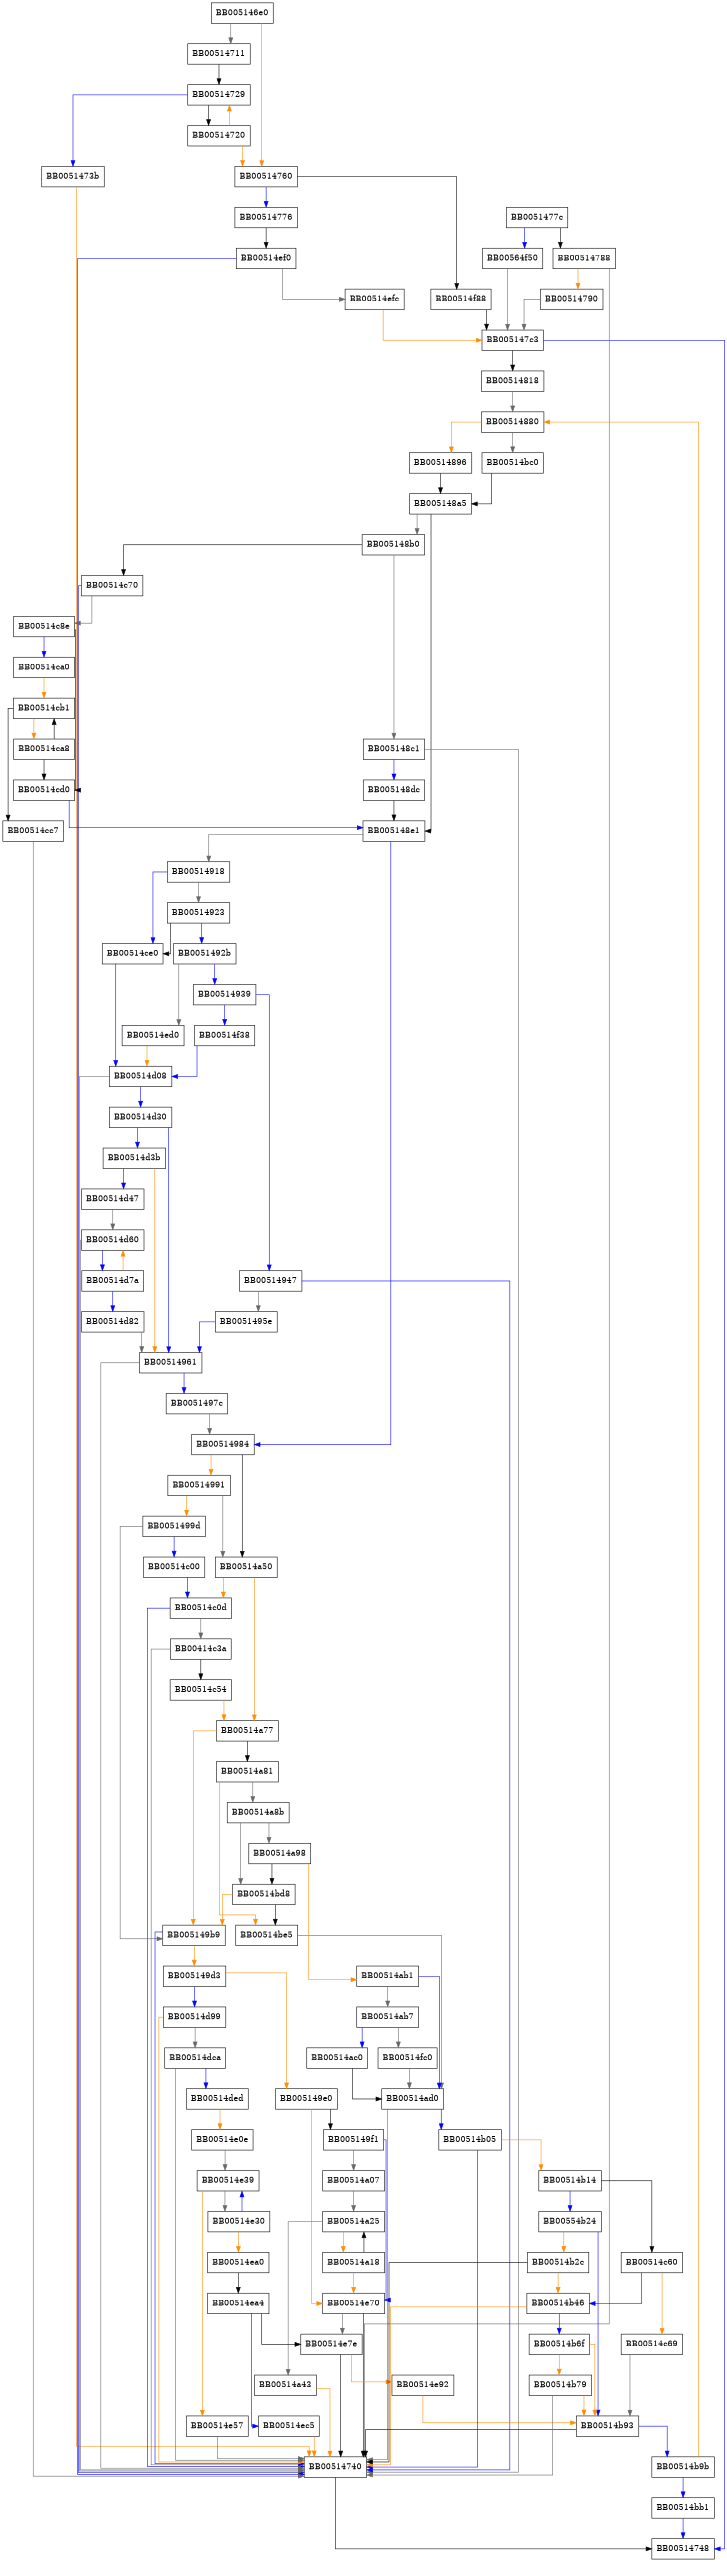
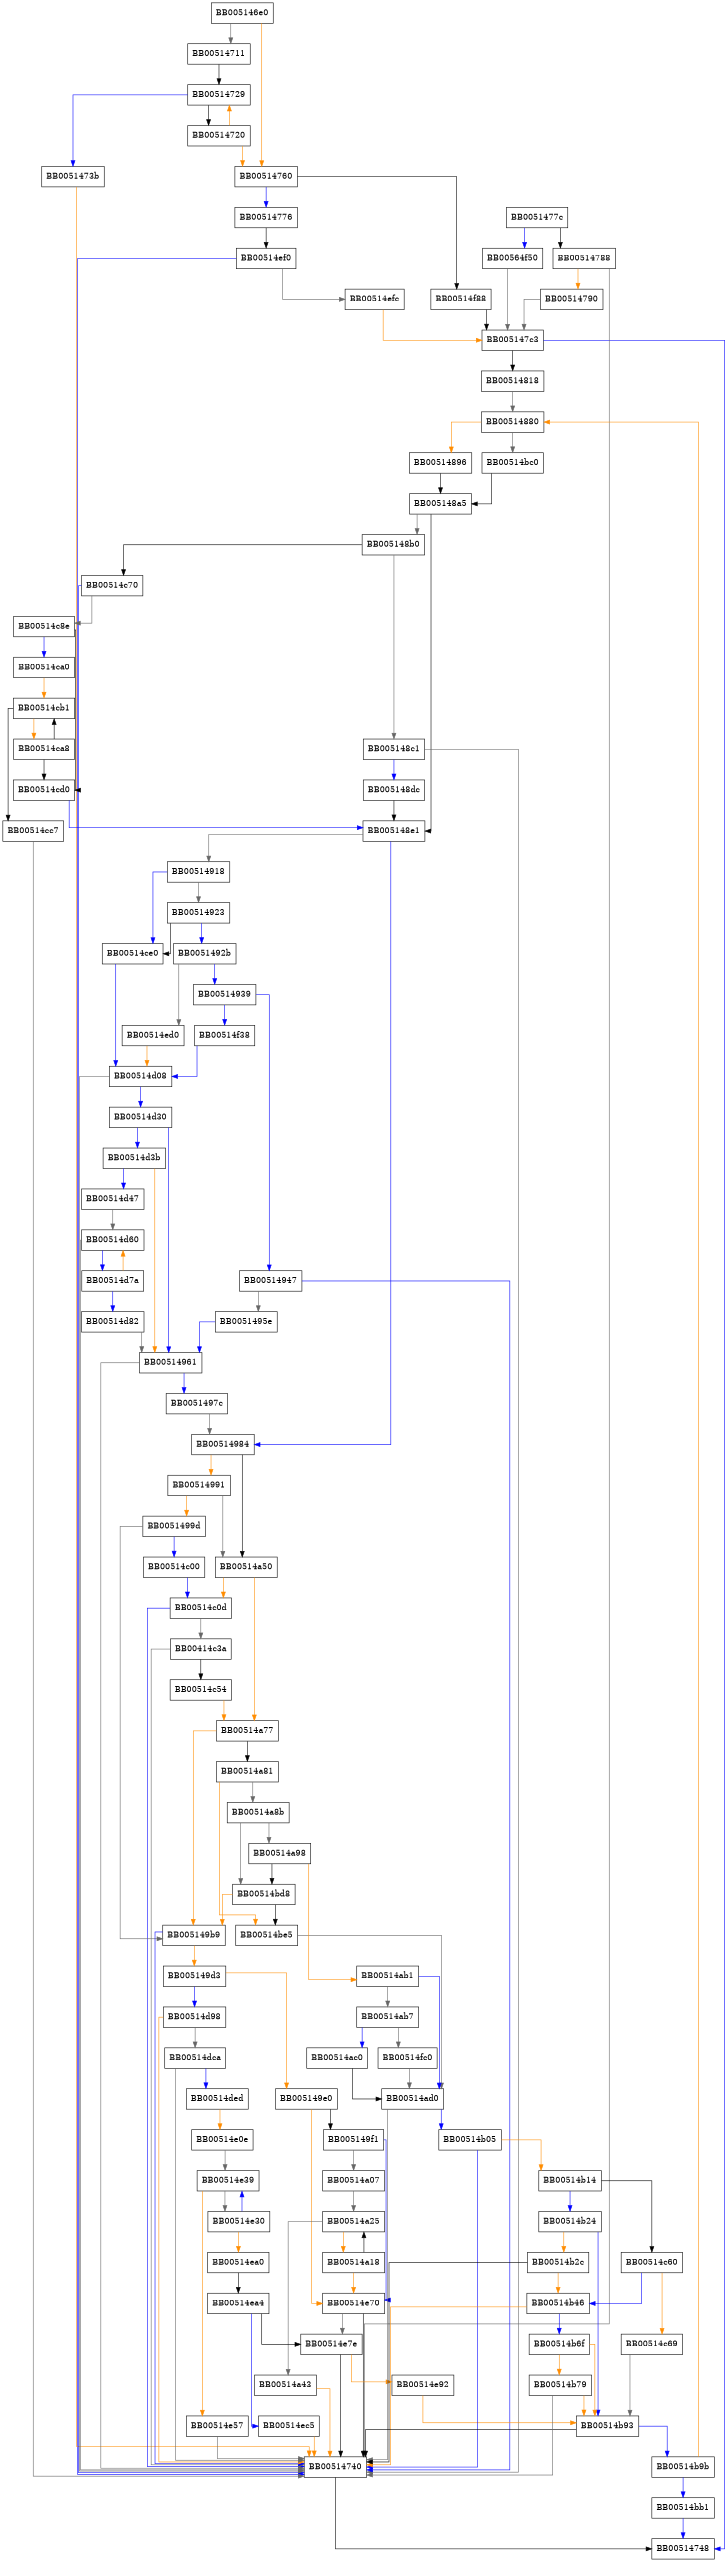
node "BB00514d99": label "BB00514d99" -> "BB00514d98"
node "BB00554b24": label "BB00554b24" -> "BB00514b24"
